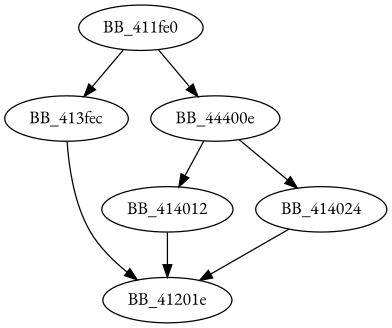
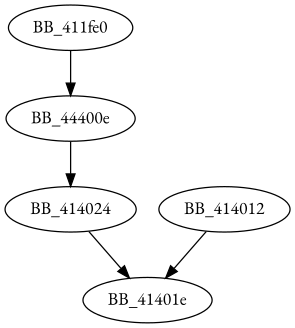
node "BB_413fec": removed
edge "BB_44400e" -> "BB_414012": removed
node "BB_41201e": label "BB_41201e" -> "BB_41401e"
